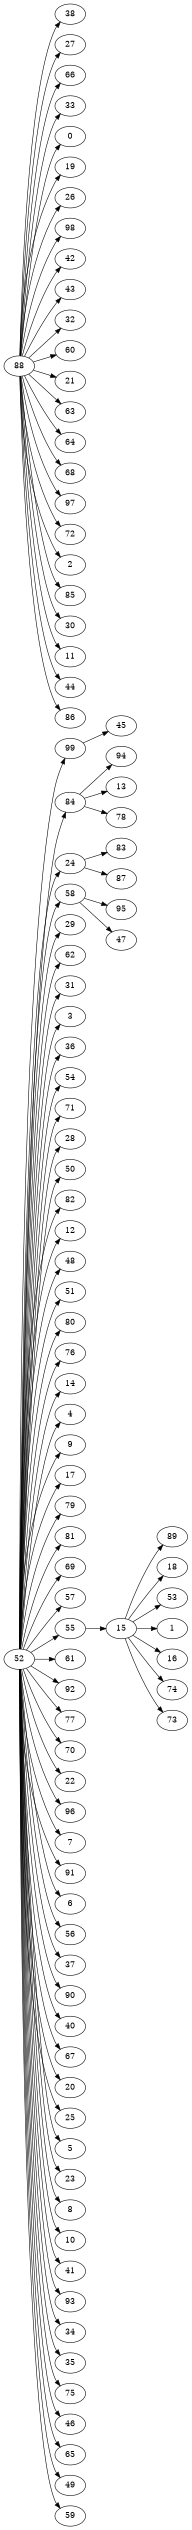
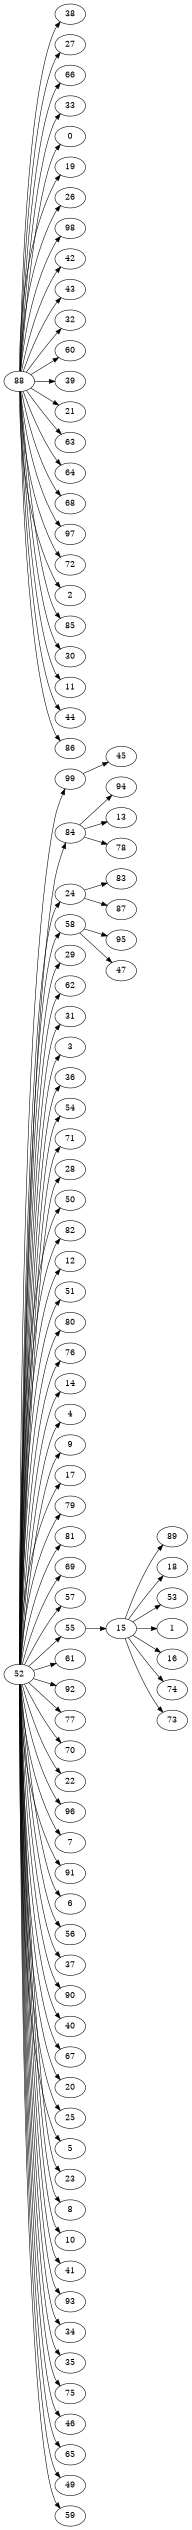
node "39": added
node "48": removed
